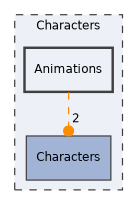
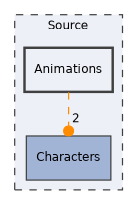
cluster "Characters": label "Characters" -> "Source"
